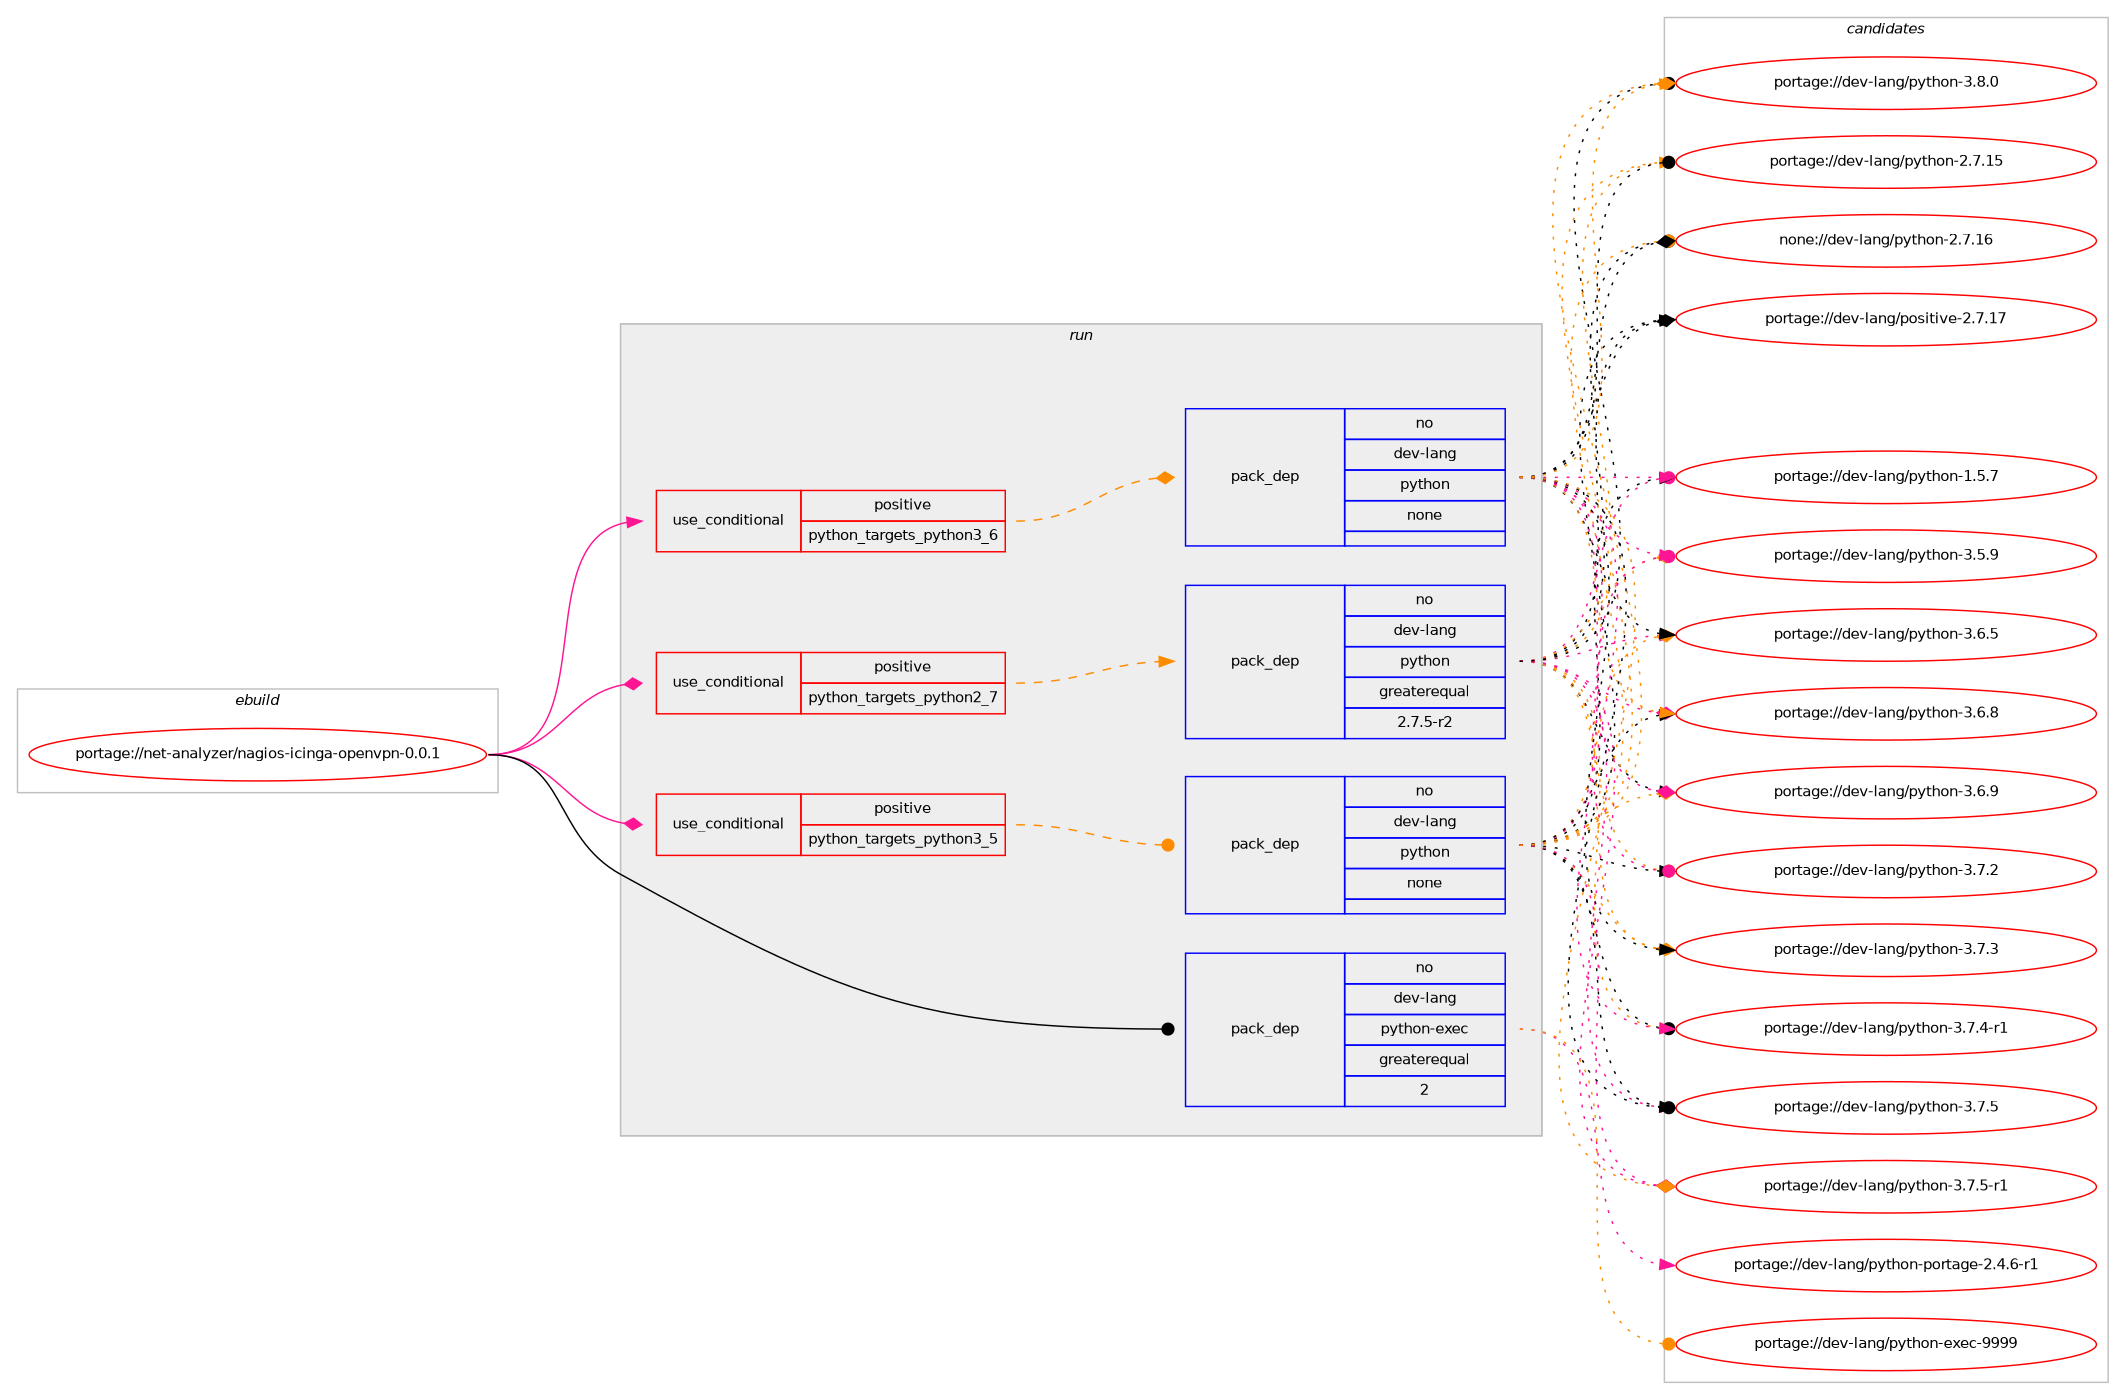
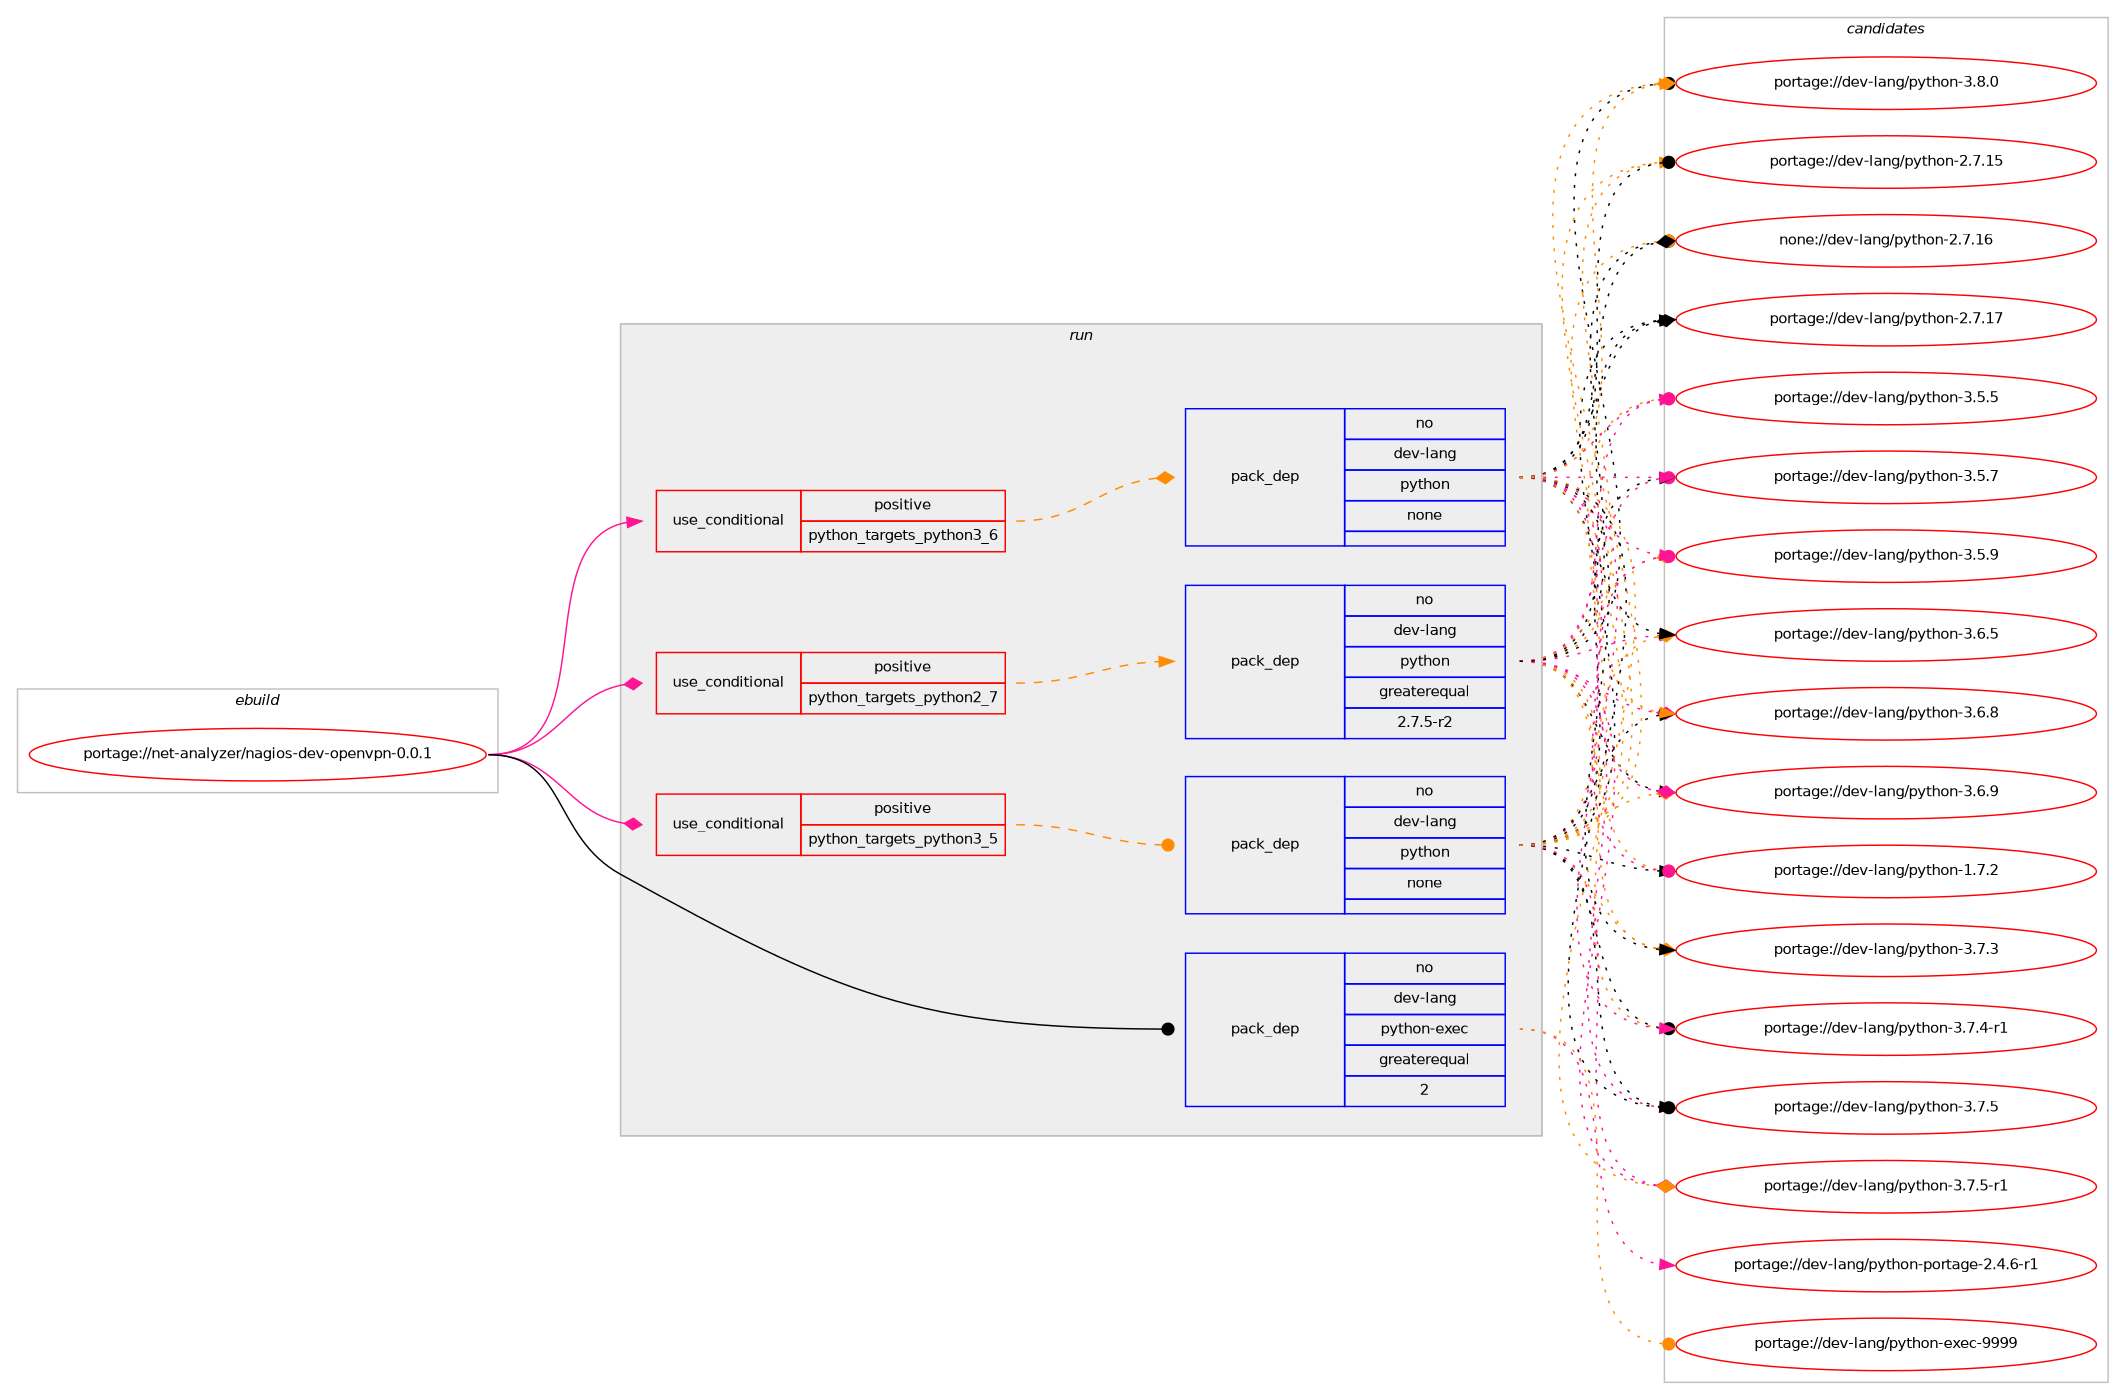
node "portage://dev-lang/positive-2.7.17": label "portage://dev-lang/positive-2.7.17" -> "portage://dev-lang/python-2.7.17"
node "portage://dev-lang/python-3.5.5": added
node "portage://dev-lang/python-1.5.7": label "portage://dev-lang/python-1.5.7" -> "portage://dev-lang/python-3.5.7"
node "portage://net-analyzer/nagios-icinga-openvpn-0.0.1": label "portage://net-analyzer/nagios-icinga-openvpn-0.0.1" -> "portage://net-analyzer/nagios-dev-openvpn-0.0.1"
node "portage://dev-lang/python-3.7.2": label "portage://dev-lang/python-3.7.2" -> "portage://dev-lang/python-1.7.2"
